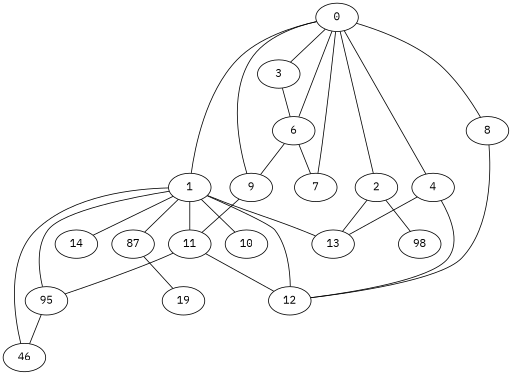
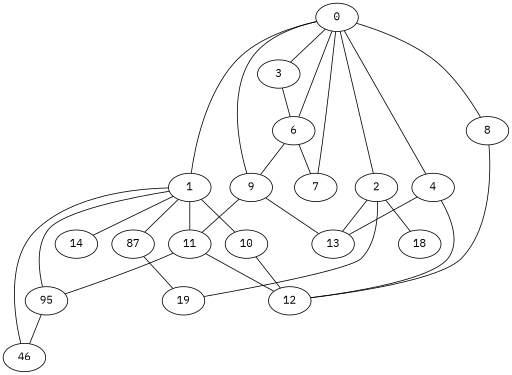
edge "1" -- "13": now "9" -- "13"
edge "1" -- "12": now "10" -- "12"
node "98": label "98" -> "18"
edge "2" -- "19": added
